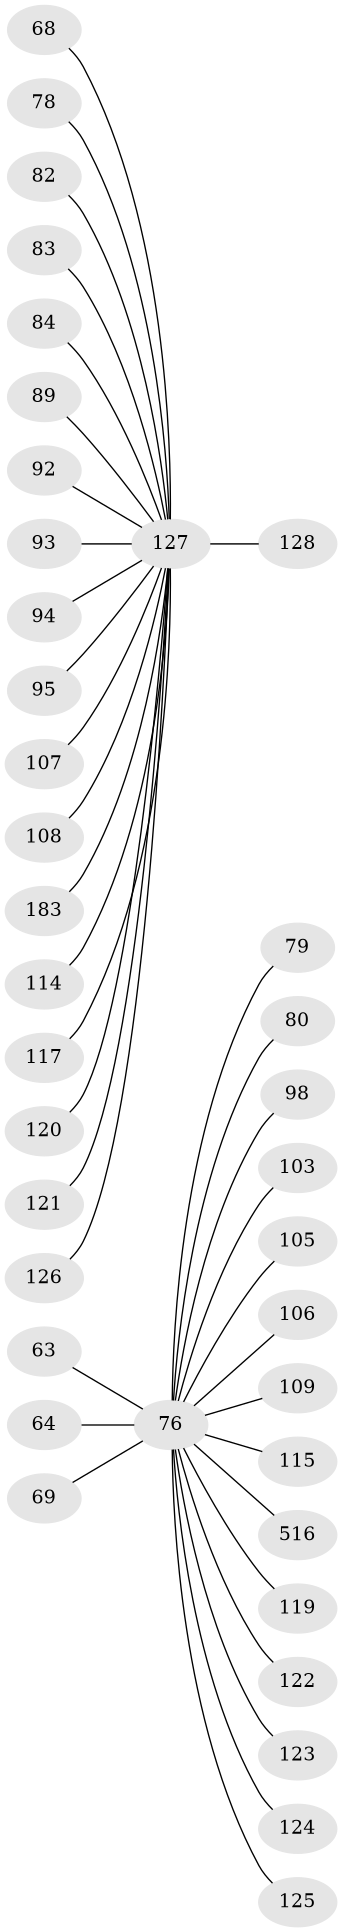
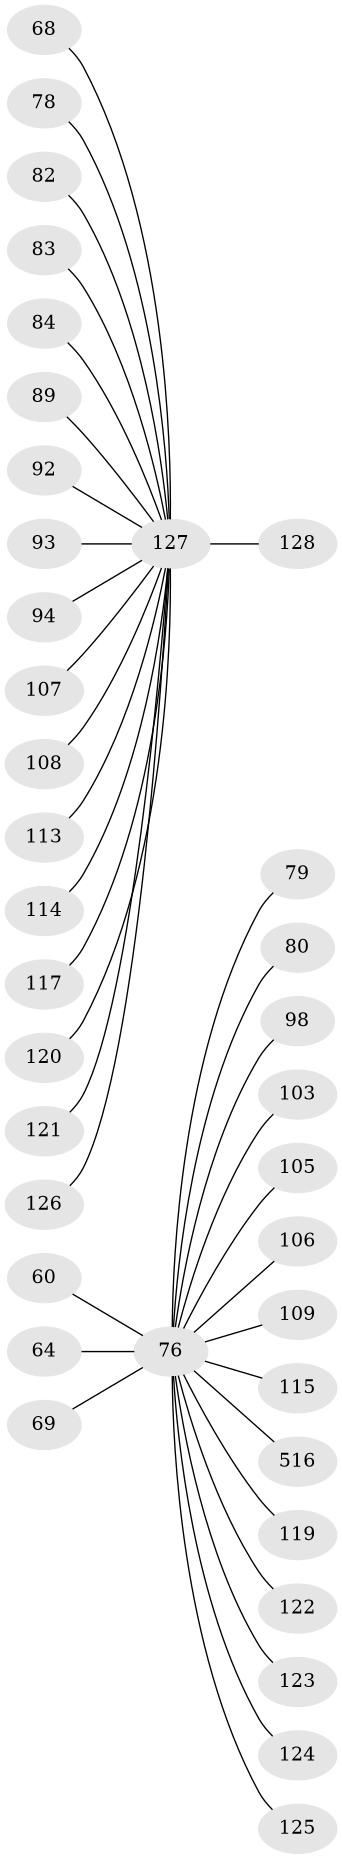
node "95": removed
node "183": label "183" -> "113"
node "63": label "63" -> "60"
